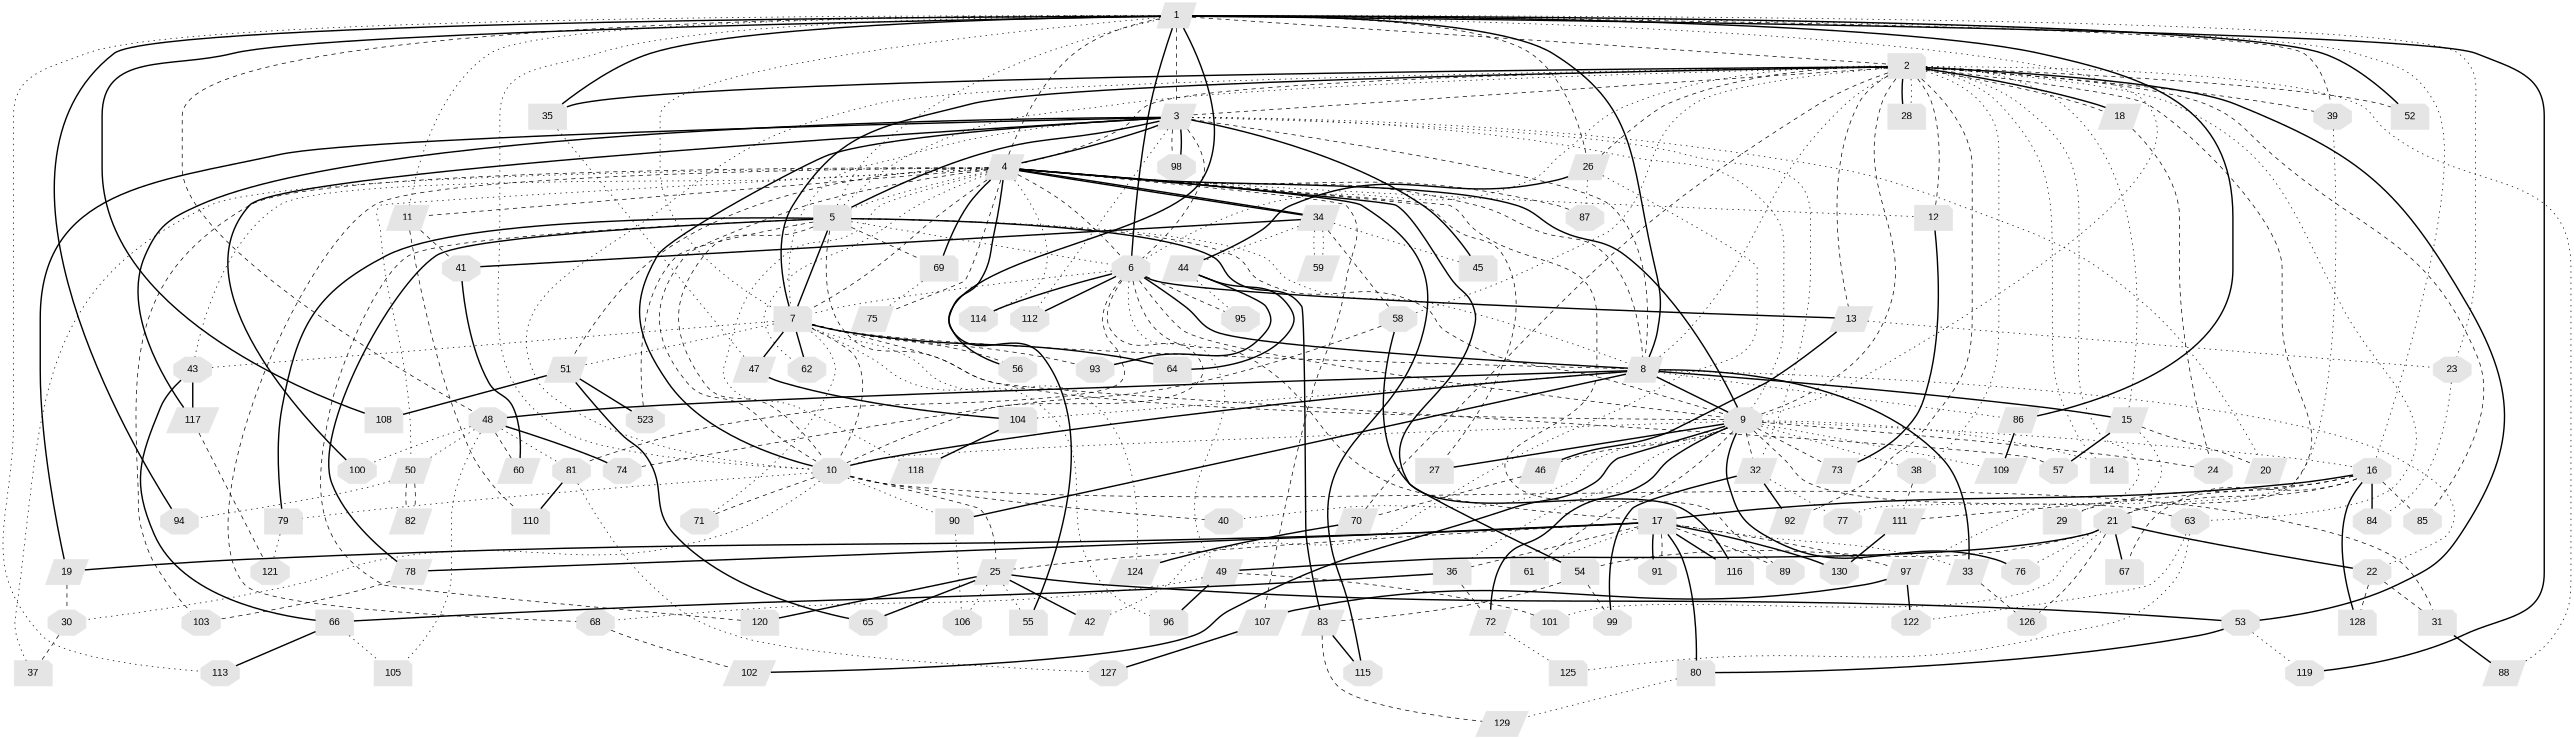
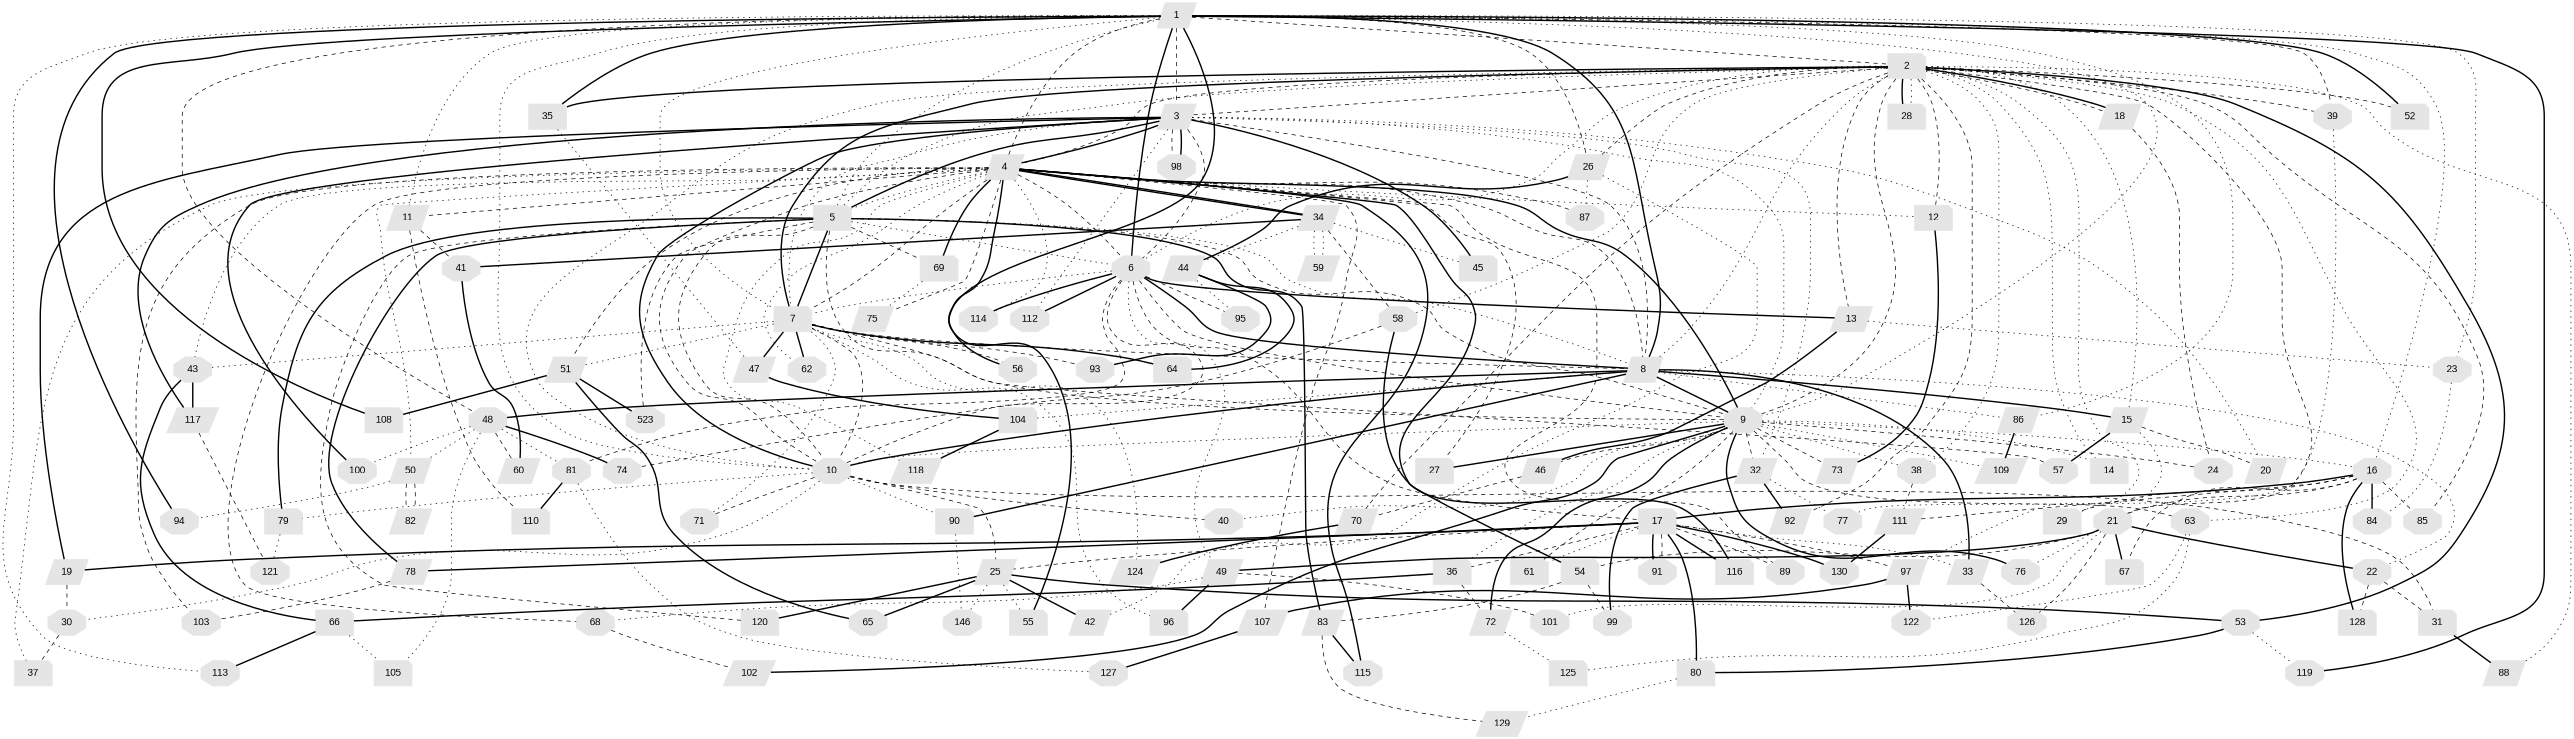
edge "1" -- "86": style bold -> dotted
node "106": label "106" -> "146"
